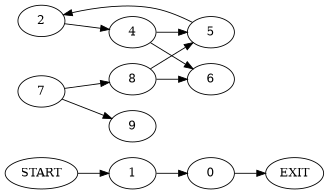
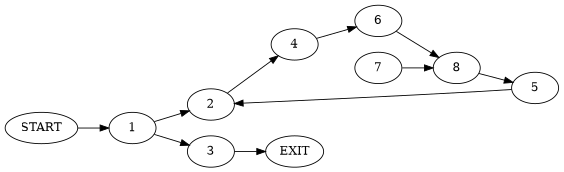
edge "4" -> "5": removed
edge "8" -> "6": reversed
edge "1" -> "2": added
node "9": removed
node "0": label "0" -> "3"
